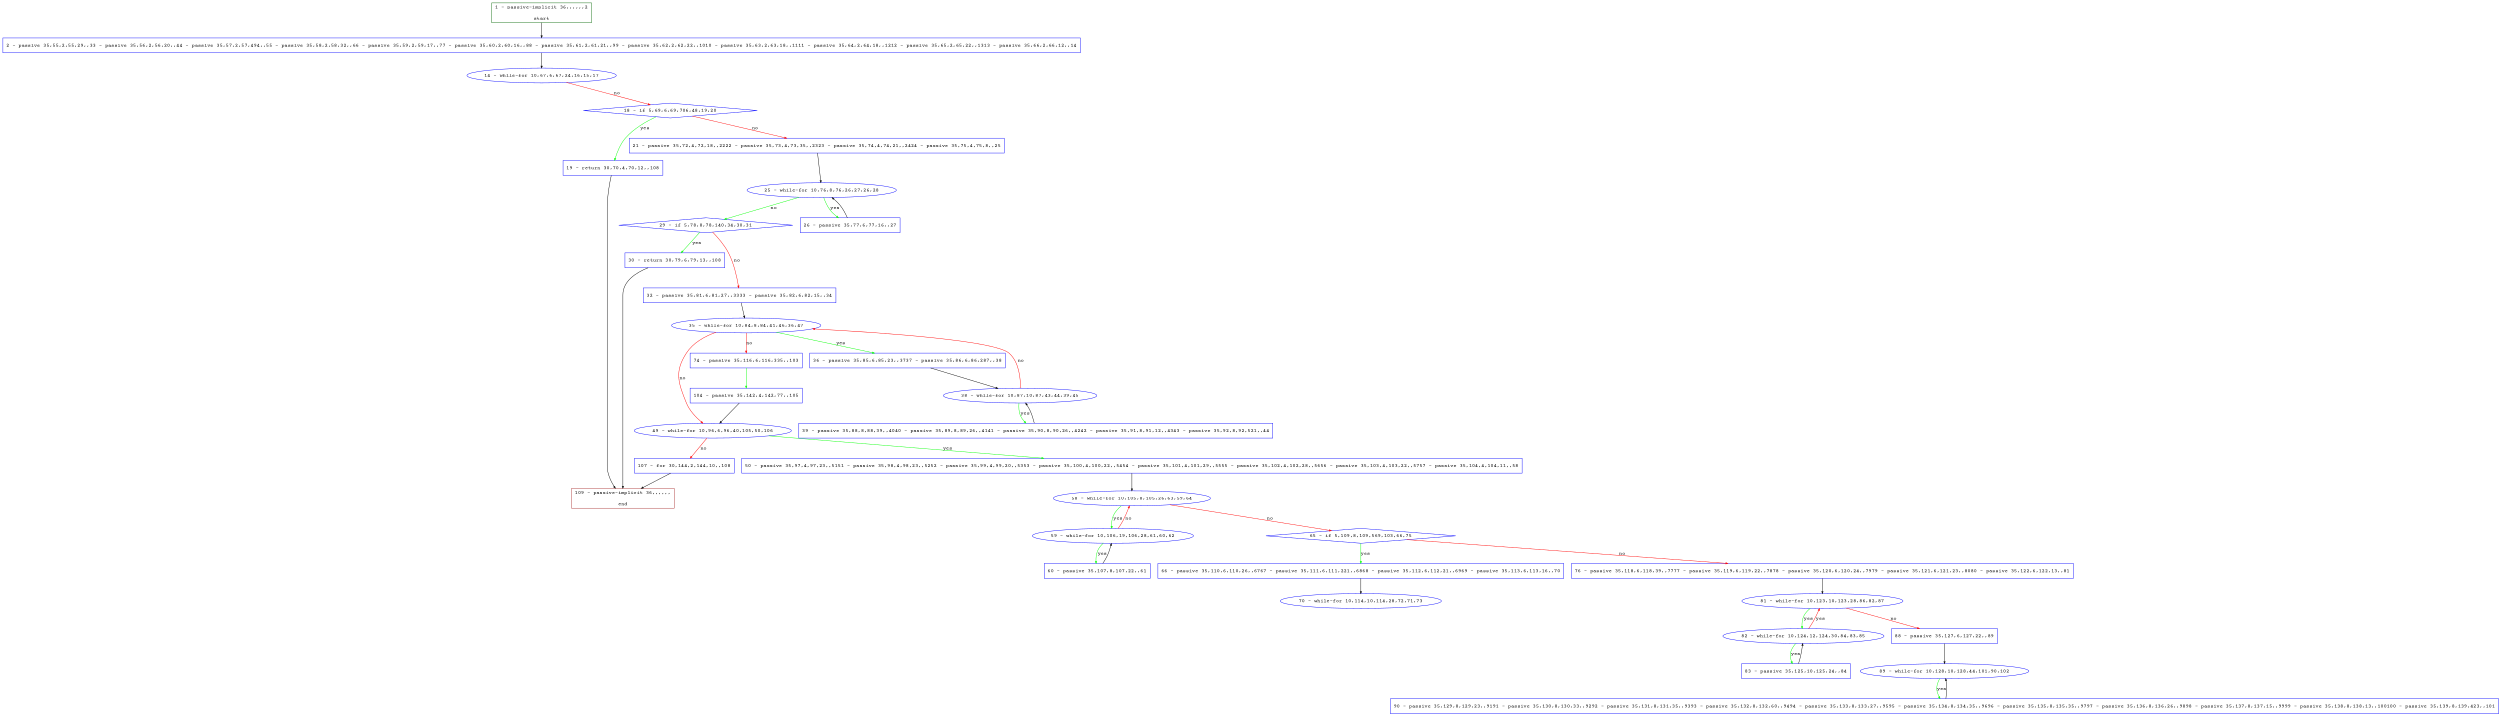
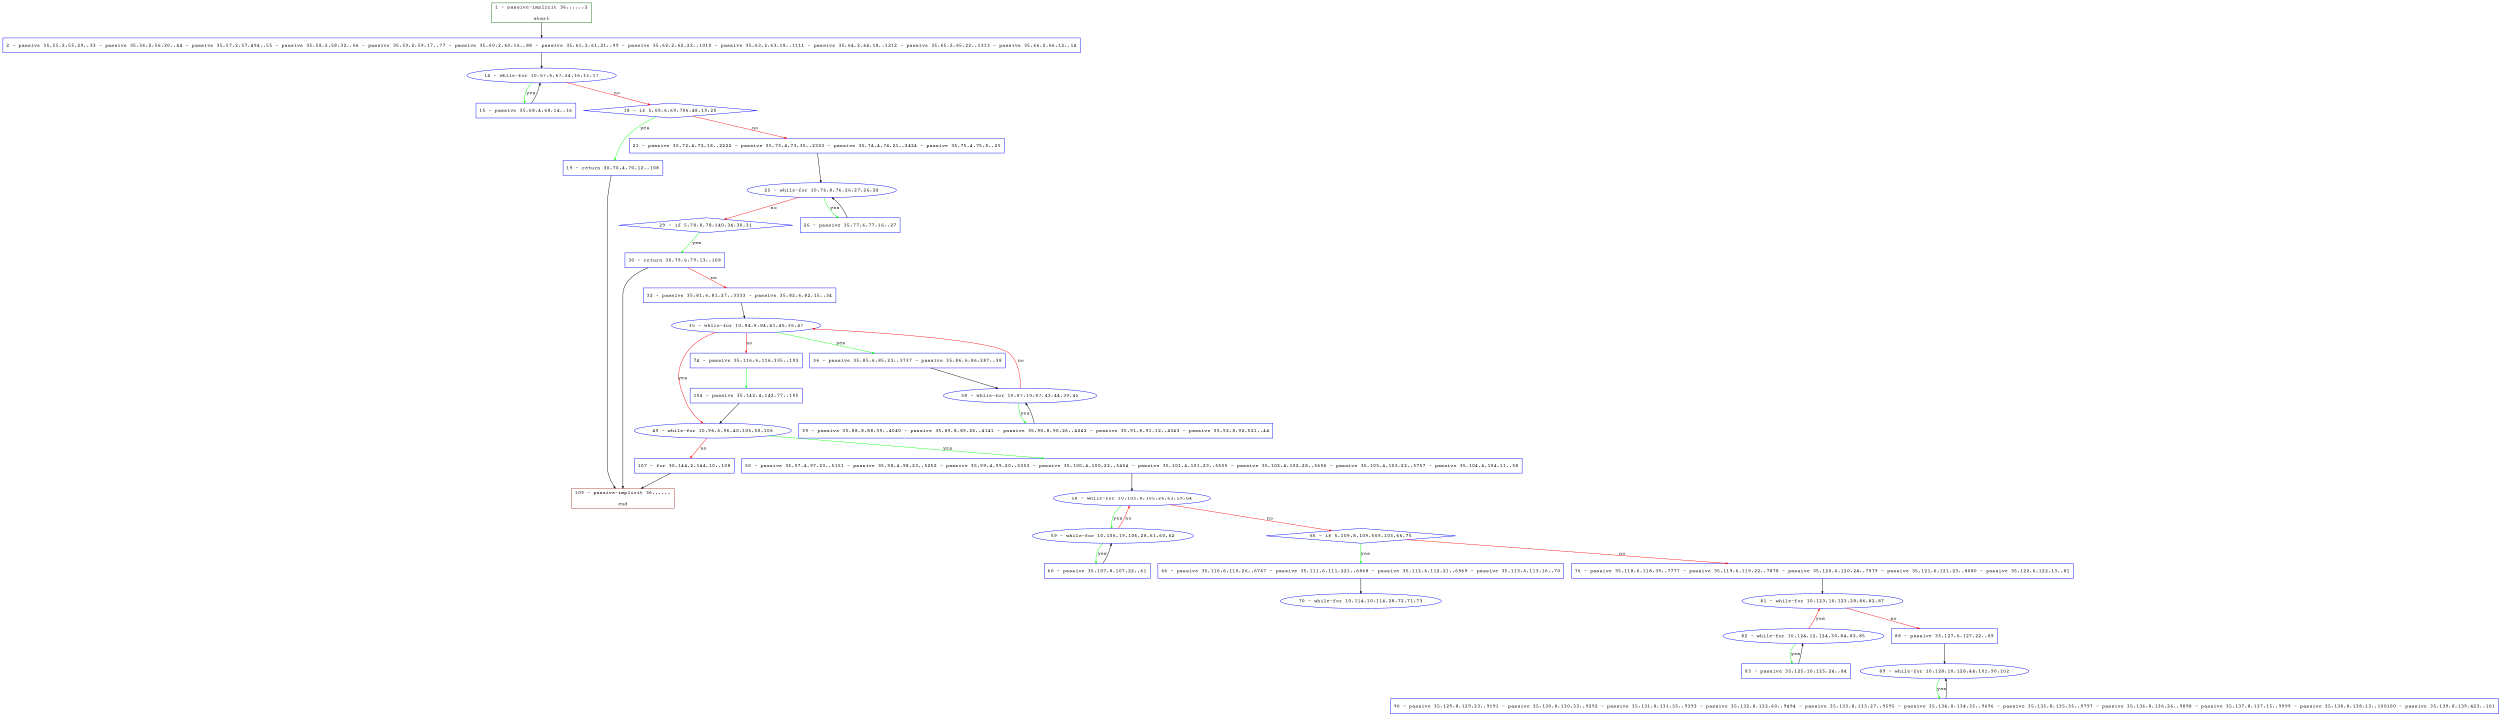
node "15 - passive 35,68,4,68,14,,16": added
edge "25 - while-for 10,76,8,76,26,27,26,28" -> "29 - if 5,78,8,78,140,34,30,31": color #00ff00 -> #ff0000
edge "29 - if 5,78,8,78,140,34,30,31" -> "32 - passive 35,81,6,81,27,,3333 - passive 35,82,6,82,15,,34": now "30 - return 30,79,6,79,13,,108" -> "32 - passive 35,81,6,81,27,,3333 - passive 35,82,6,82,15,,34"
edge "35 - while-for 10,84,8,84,41,46,36,47" -> "49 - while-for 10,96,6,96,40,105,50,106": label "no" -> "yes"
edge "81 - while-for 10,123,10,123,28,86,82,87" -> "82 - while-for 10,124,12,124,30,84,83,85": removed, label "yes"
